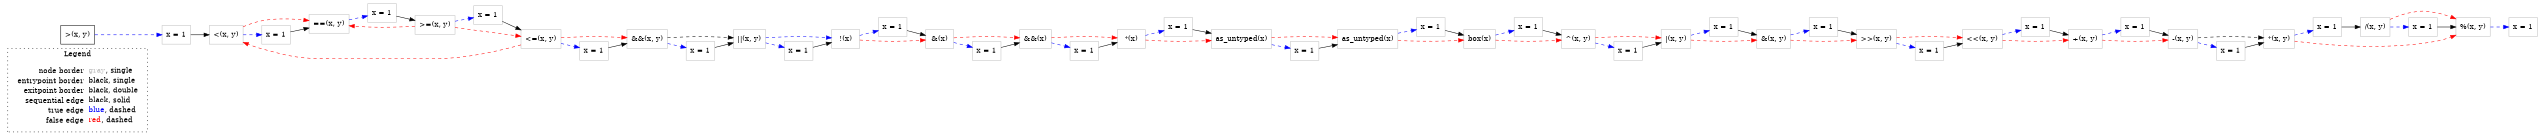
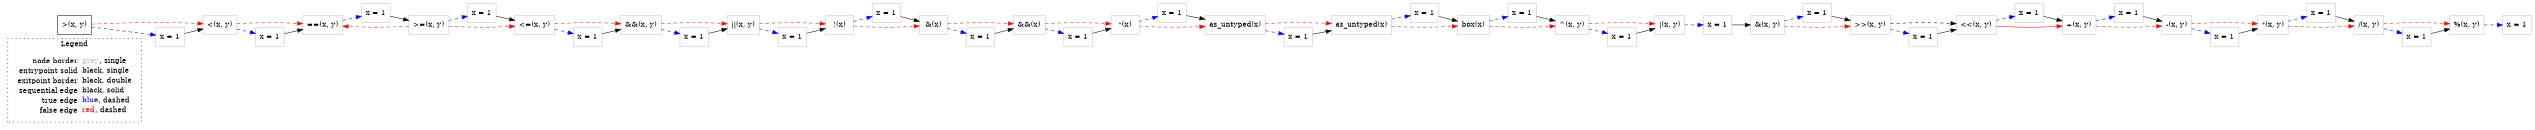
edge "&&(x, y)" -> "||(x, y)": color black -> red
edge "||(x, y)" -> "!(x)": color blue -> red
edge ">>(x, y)" -> "<<(x, y)": color red -> black
edge "-(x, y)" -> "*(x, y)": color black -> red
edge "|(x, y)" -> "&(x, y)": removed
edge "<<(x, y)" -> "+(x, y)": style dashed -> solid
edge "*(x, y)" -> "%(x, y)": now "*(x, y)" -> "/(x, y)"
edge "<=(x, y)" -> "<(x, y)": now ">(x, y)" -> "<(x, y)"
node "node border": text "entrypoint border" -> "entrypoint solid"
